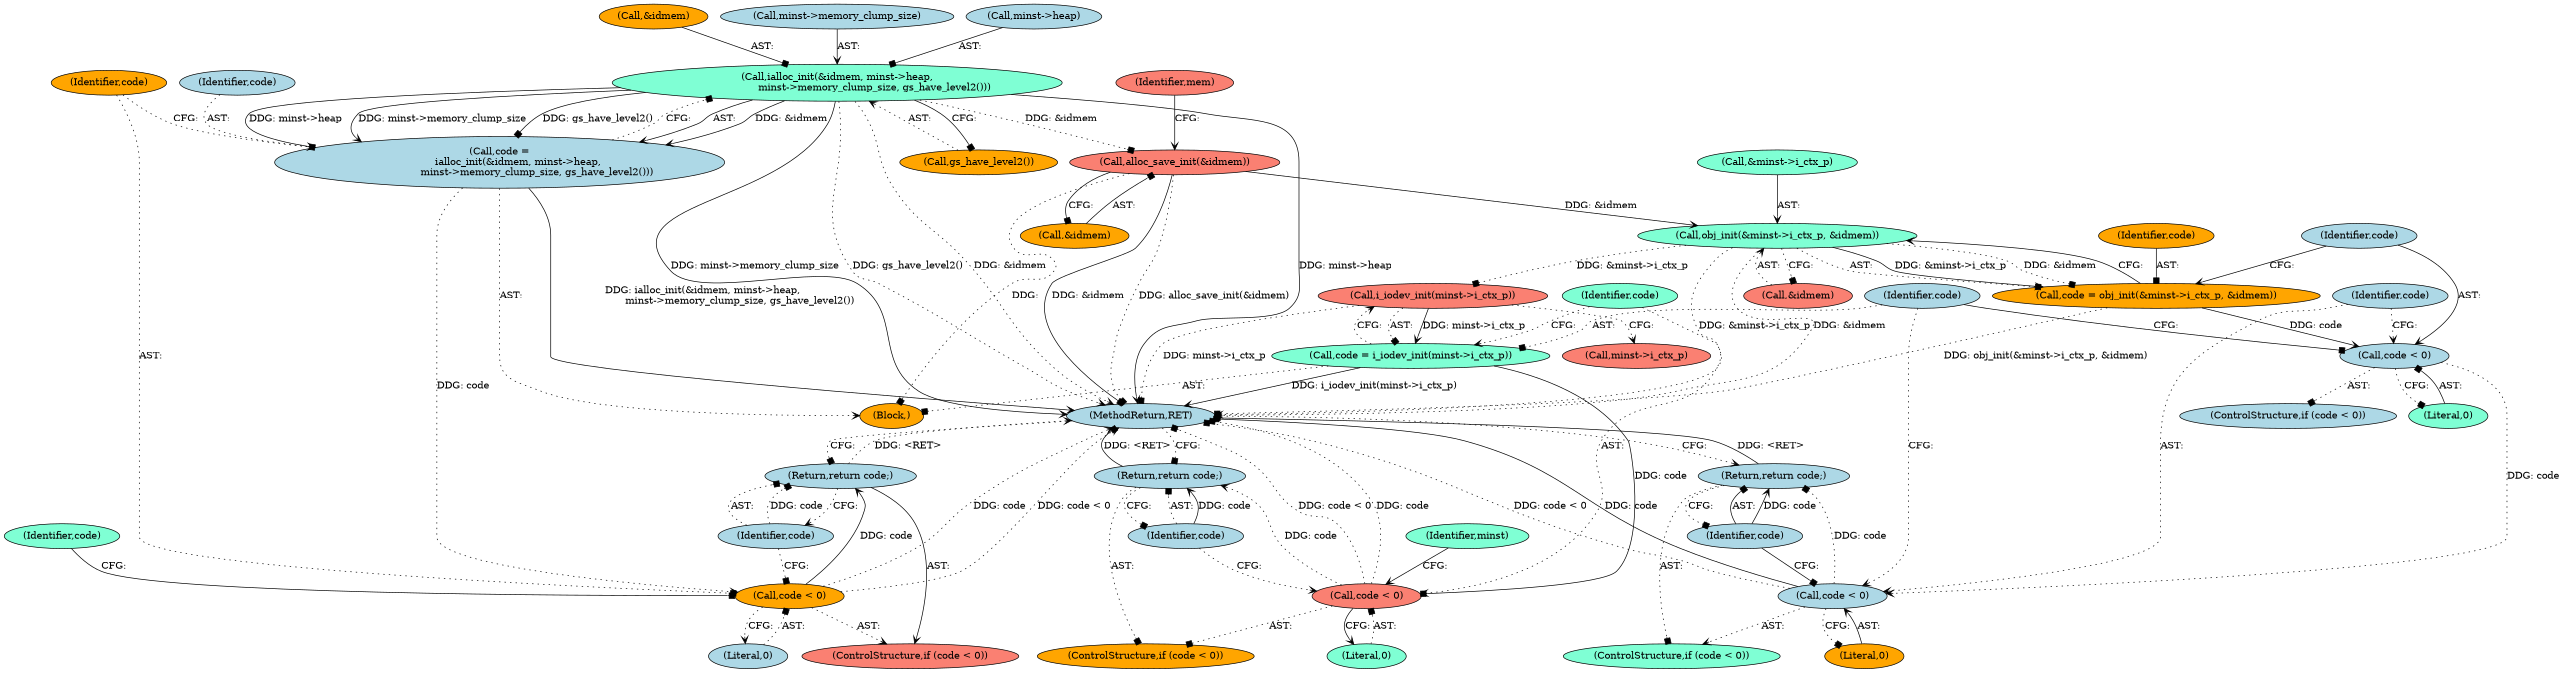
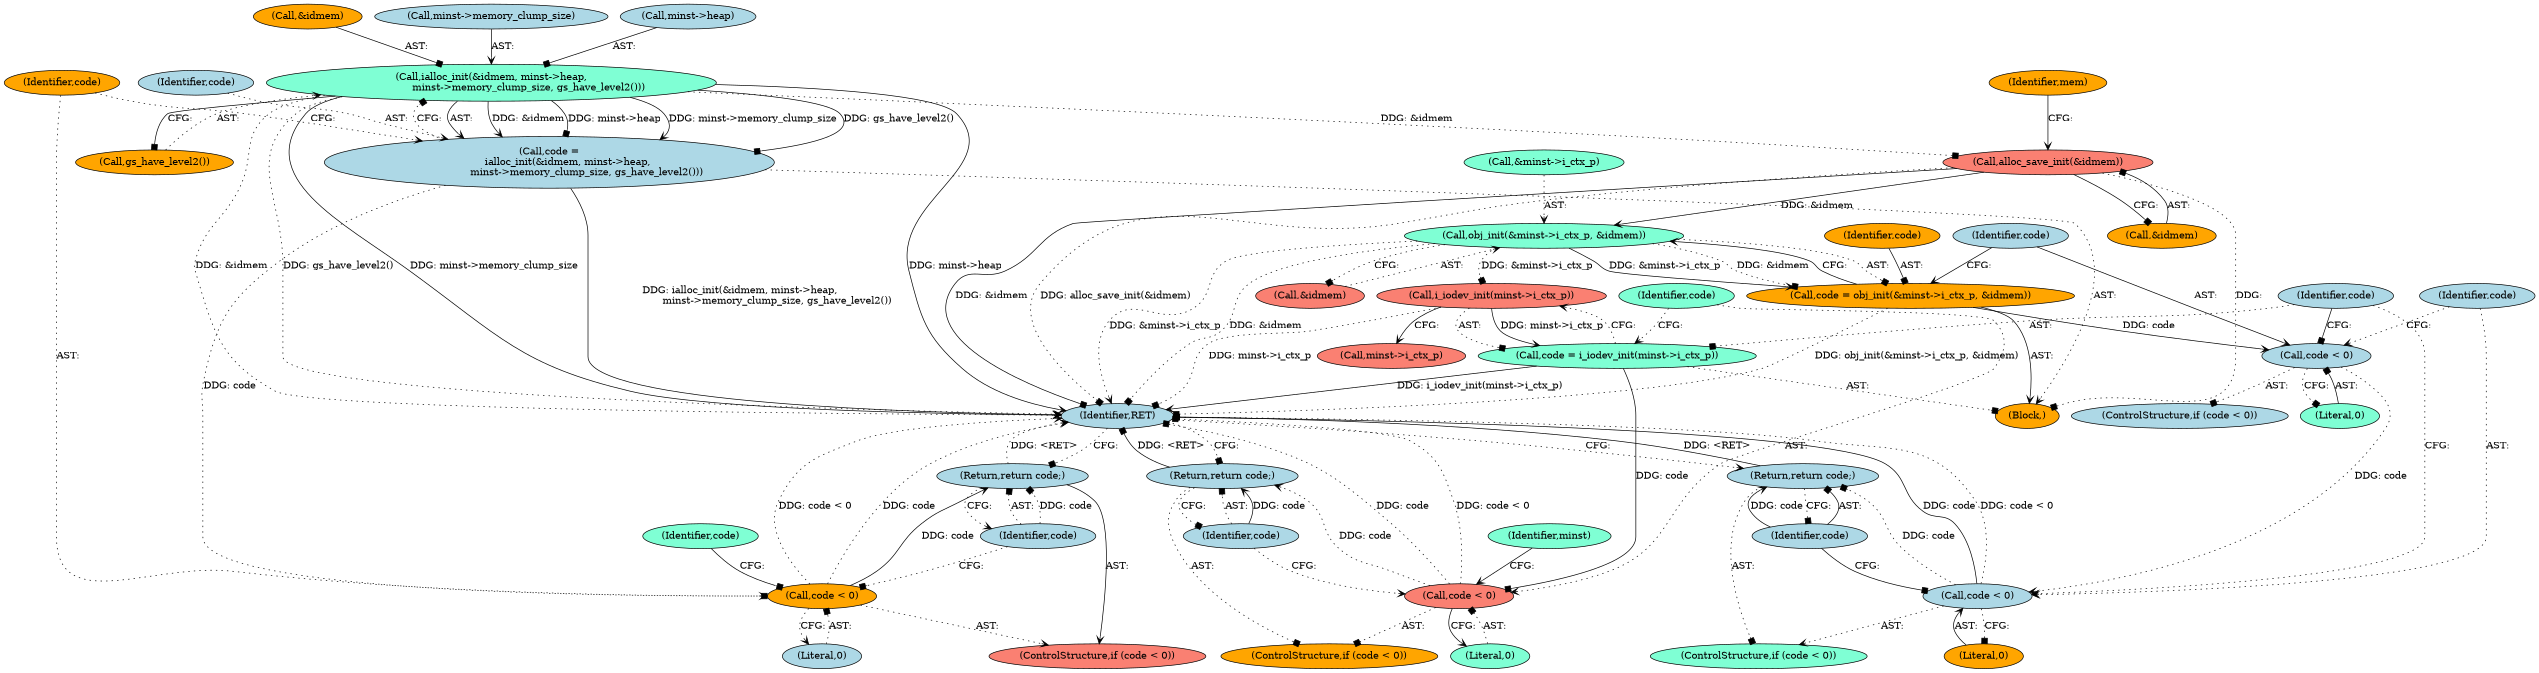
node "(Identifier,mem)": fillcolor salmon -> orange
edge "(Call,&minst->i_ctx_p)" -> "(Call,obj_init(&minst->i_ctx_p, &idmem))": style solid -> dotted
edge "(Call,i_iodev_init(minst->i_ctx_p))" -> "(Call,minst->i_ctx_p)": style dotted -> solid
edge "(Call,code = obj_init(&minst->i_ctx_p, &idmem))" -> "(Block,)": added, label "AST:"
node "(MethodReturn,RET)": label "(MethodReturn,RET)" -> "(Identifier,RET)"
